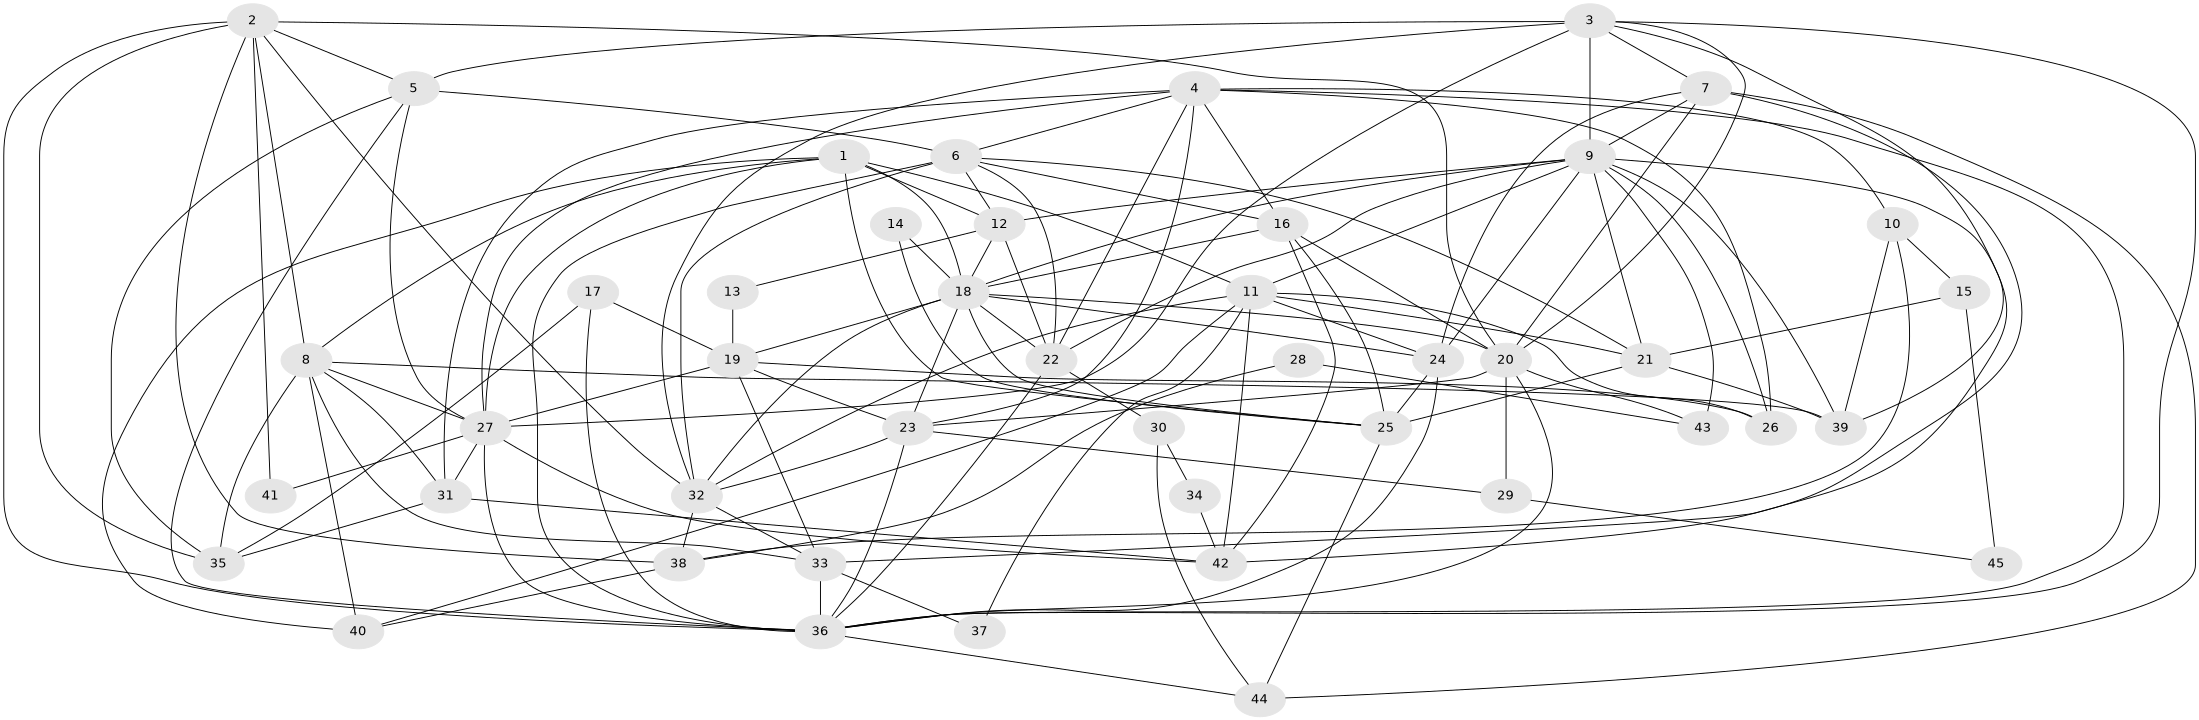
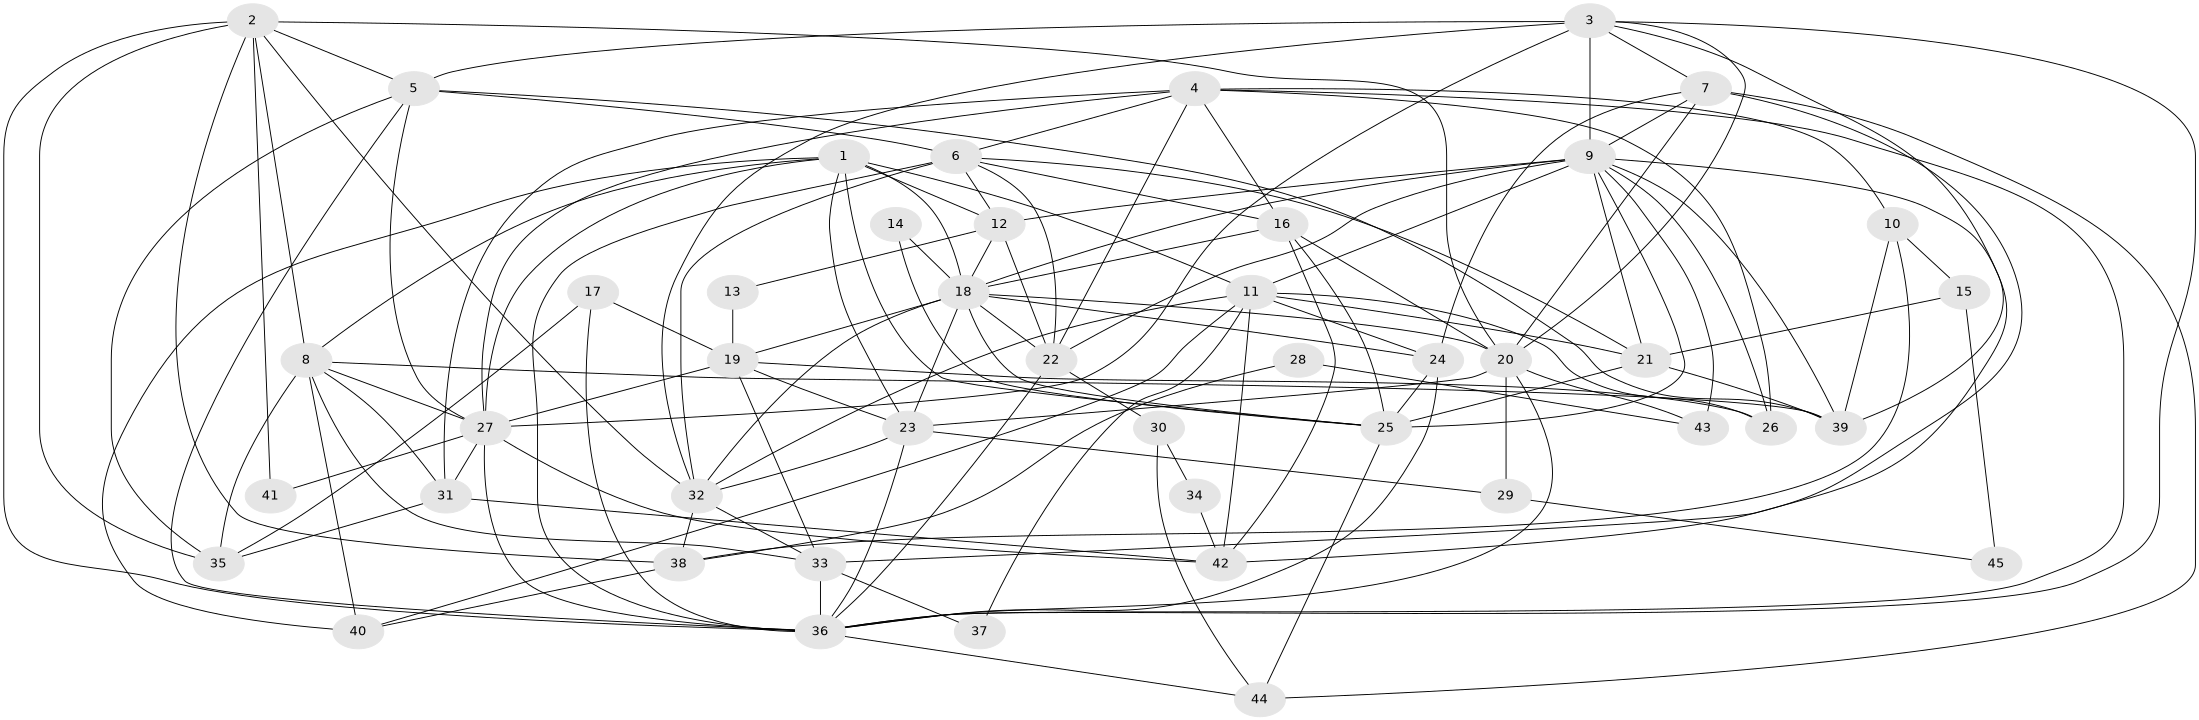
edge "5" -- "39": added
edge "9" -- "24": now "9" -- "25"
edge "4" -- "23": now "1" -- "23"
